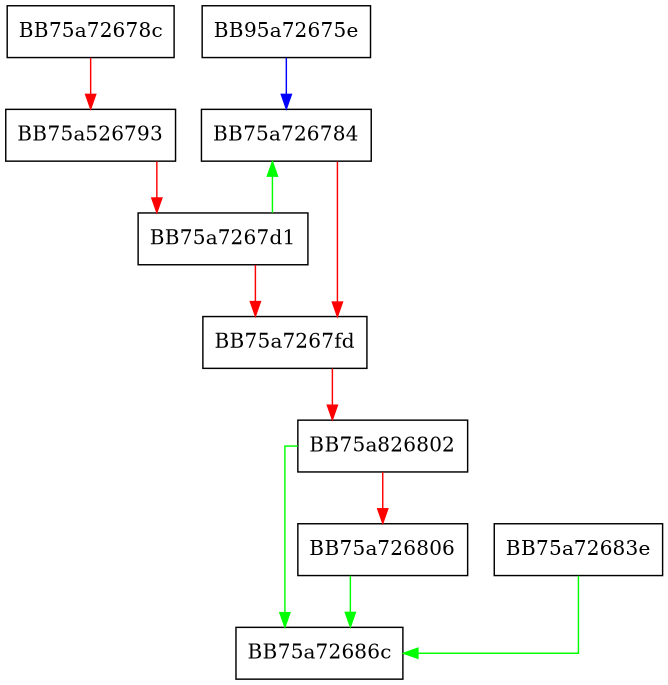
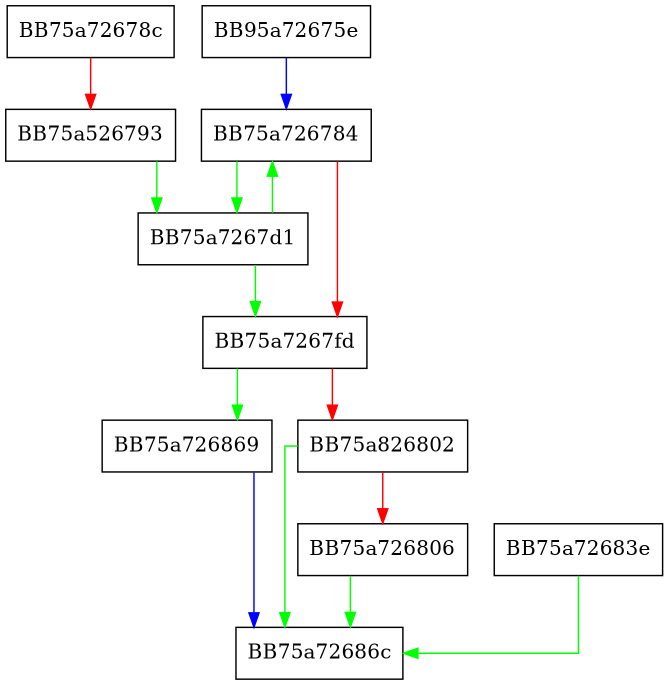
edge "BB75a526793" -> "BB75a7267d1": color red -> green
edge "BB75a726784" -> "BB75a7267d1": added
edge "BB75a7267d1" -> "BB75a7267fd": color red -> green
node "BB75a726869": added
